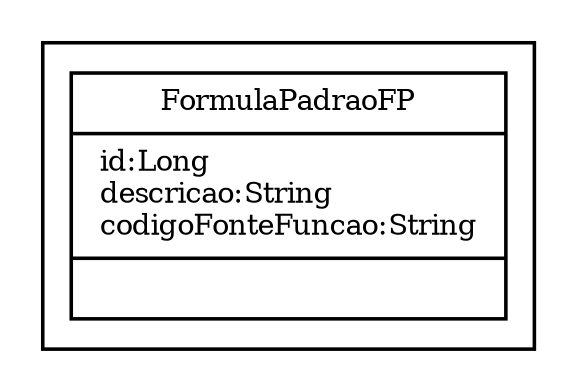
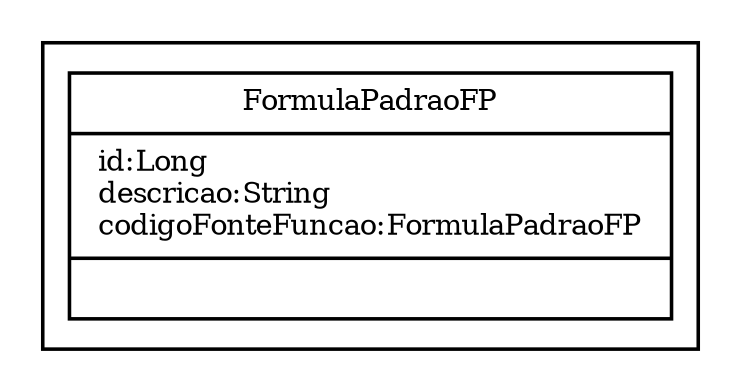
node "FormulaPadraoFP": text "codigoFonteFuncao:String" -> "codigoFonteFuncao:FormulaPadraoFP"
